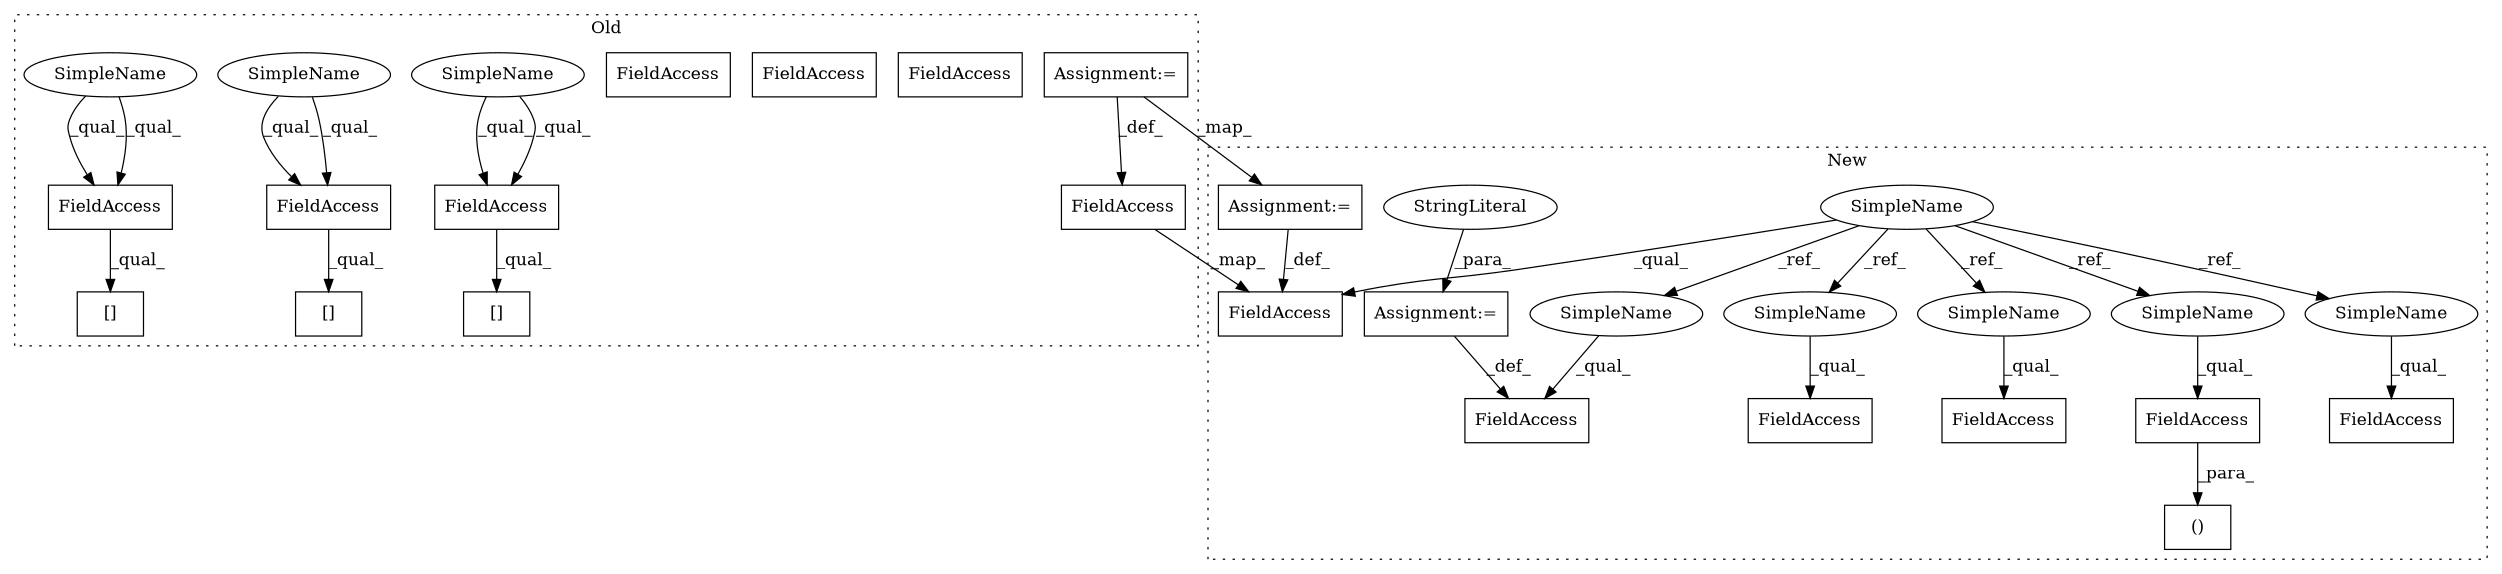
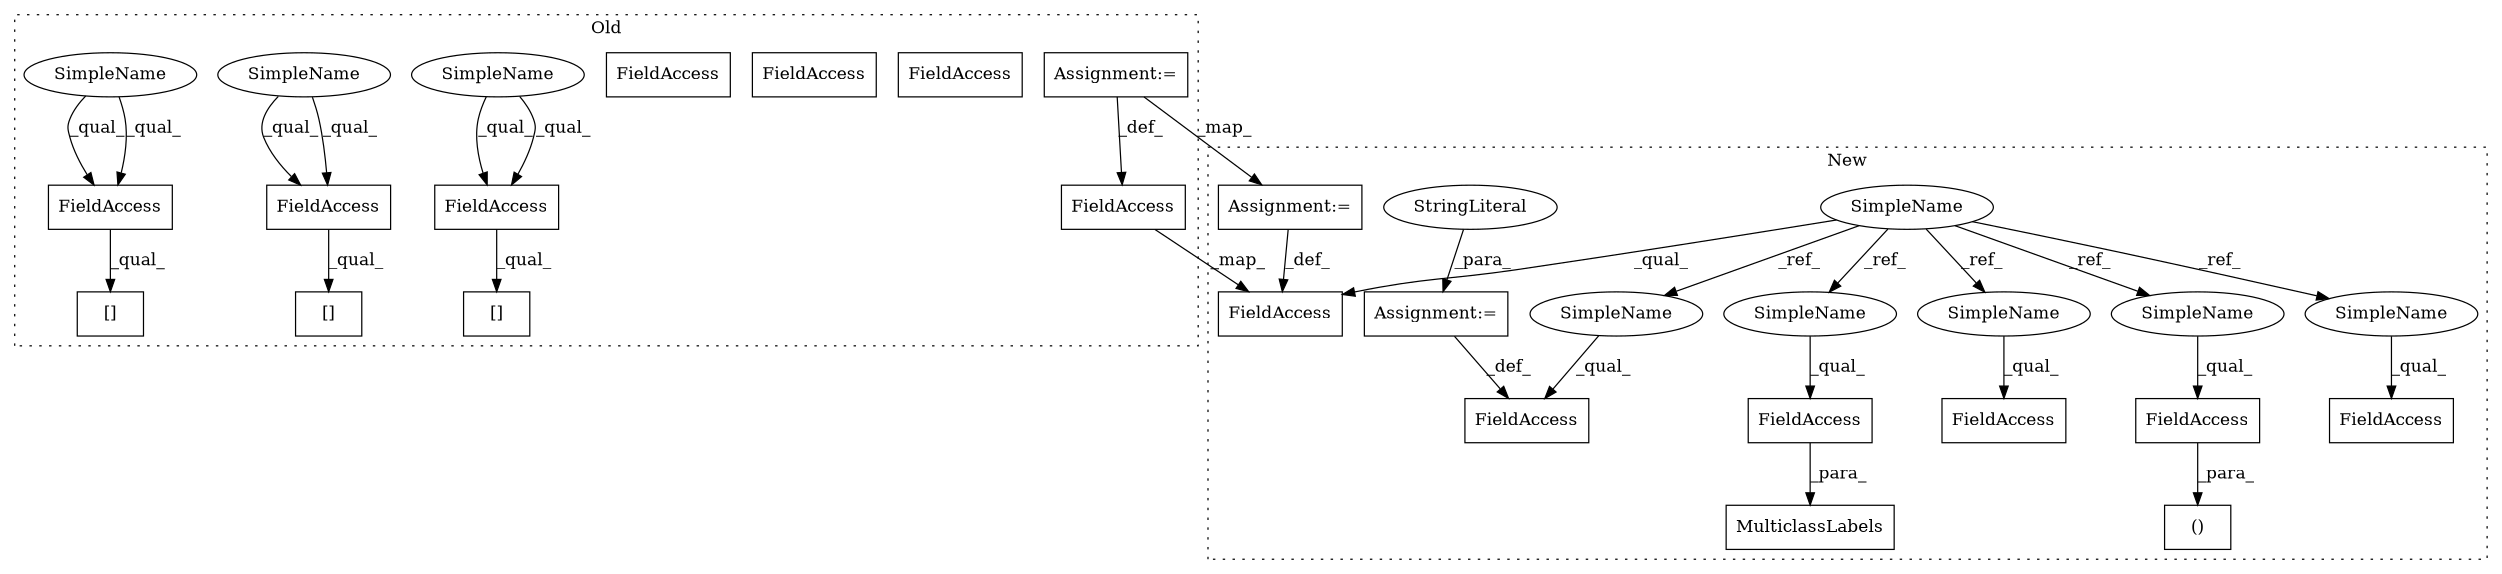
node "MulticlassLabels": added
